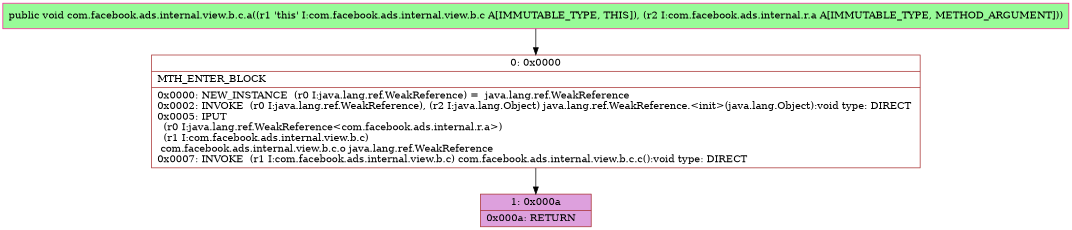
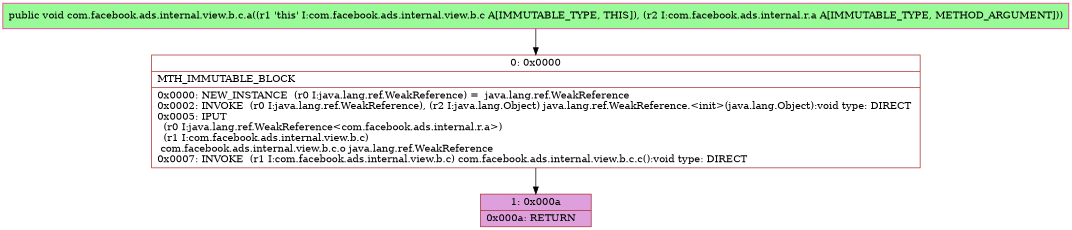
node "0: 0x0000": text "MTH_ENTER_BLOCK" -> "MTH_IMMUTABLE_BLOCK"
